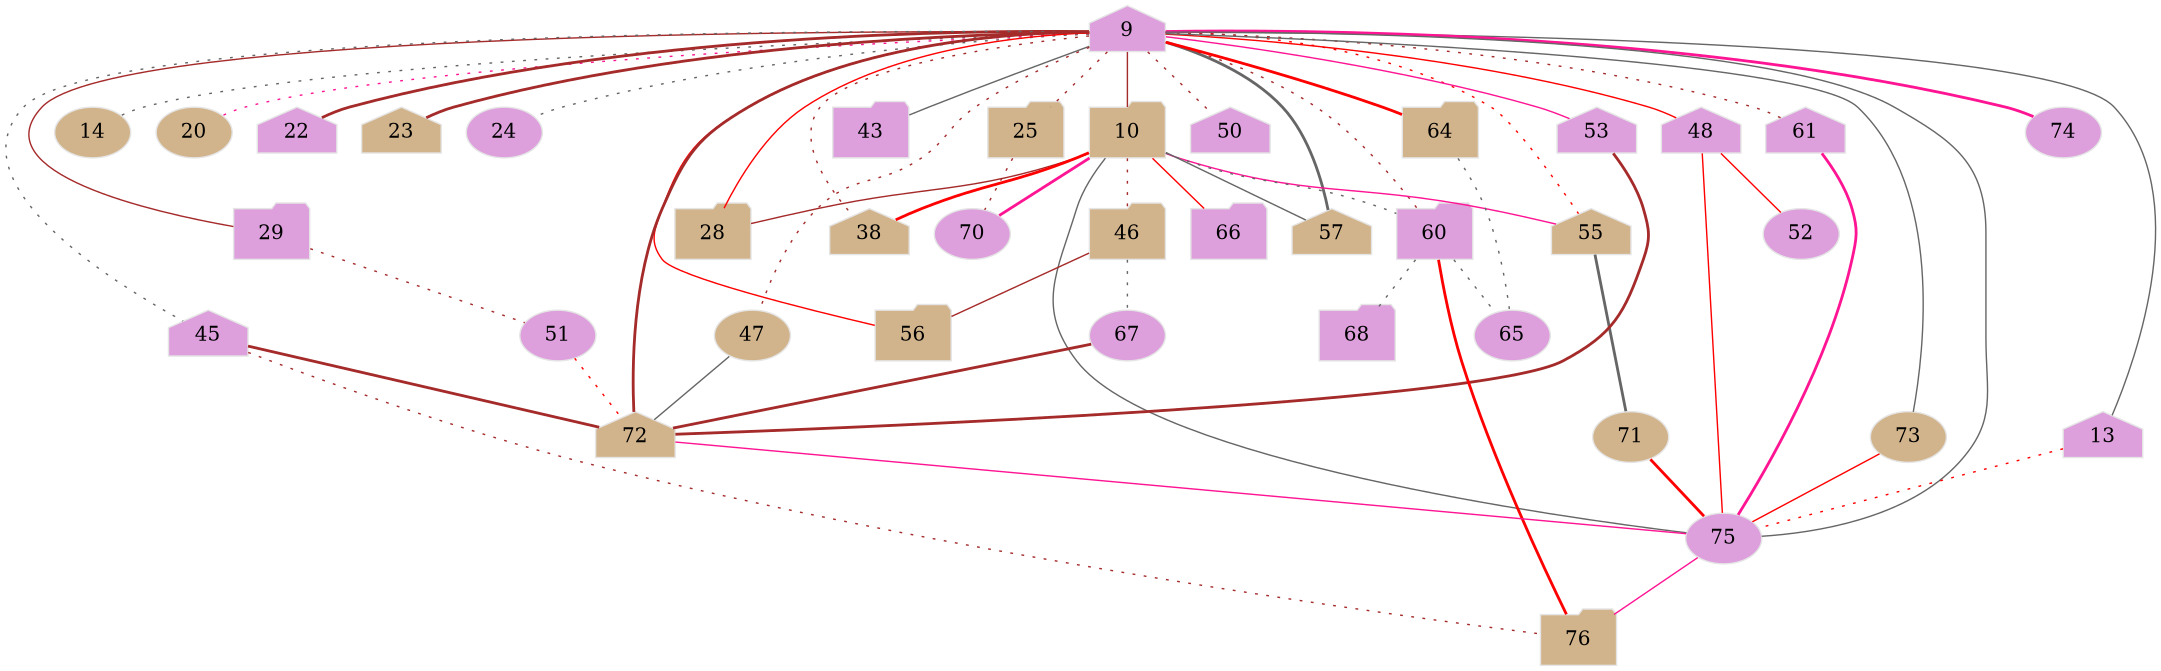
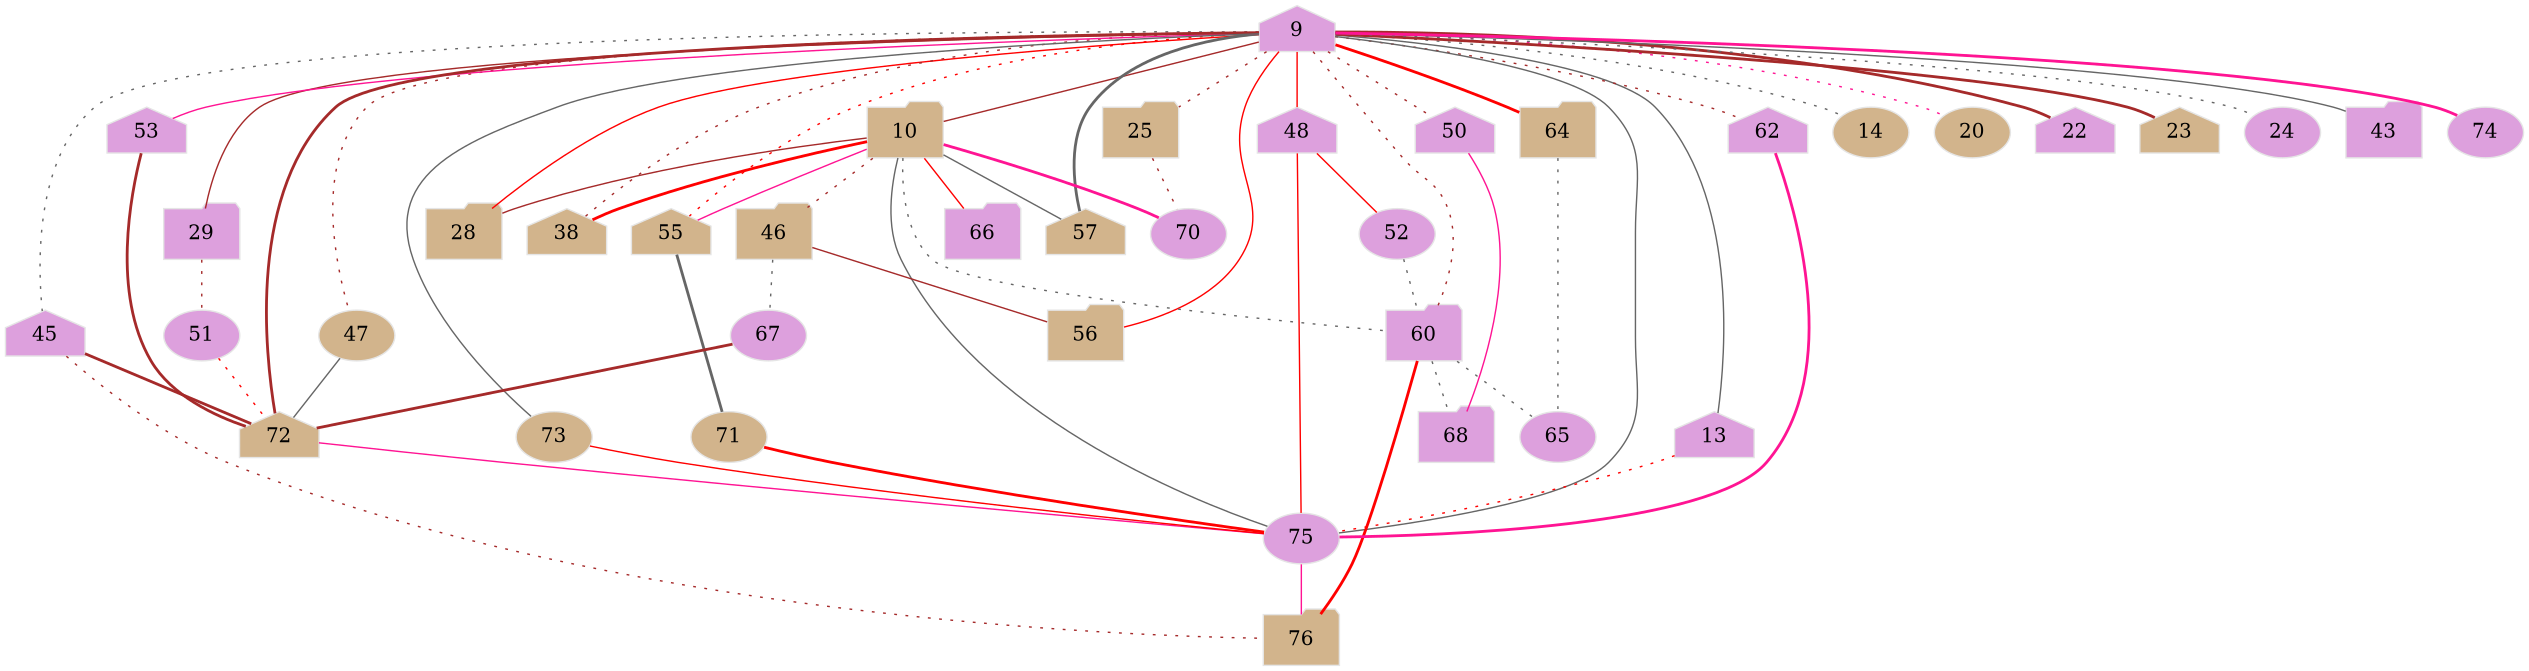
node "61": label "61" -> "62"
edge "50" -- "68": added
edge "52" -- "60": added
